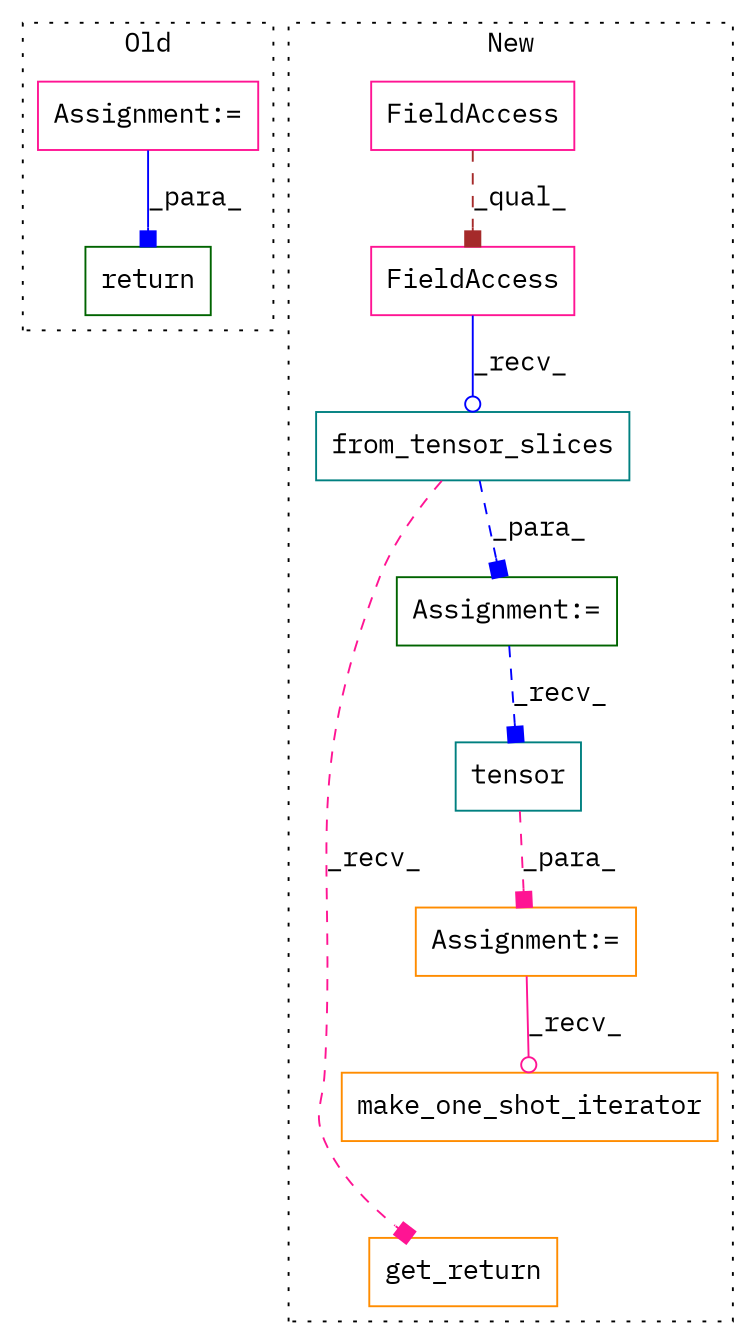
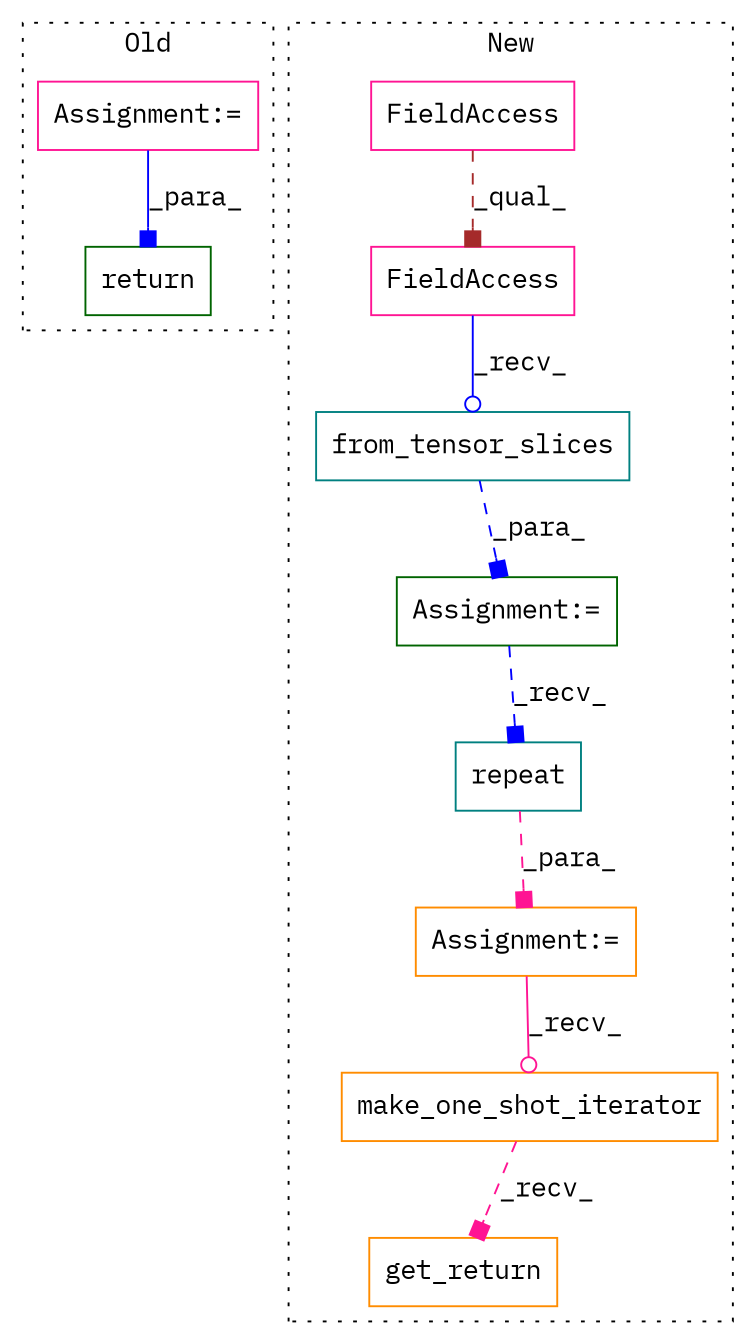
node "tensor": label "tensor" -> "repeat"
edge "from_tensor_slices" -> "get_return": now "make_one_shot_iterator" -> "get_return"
